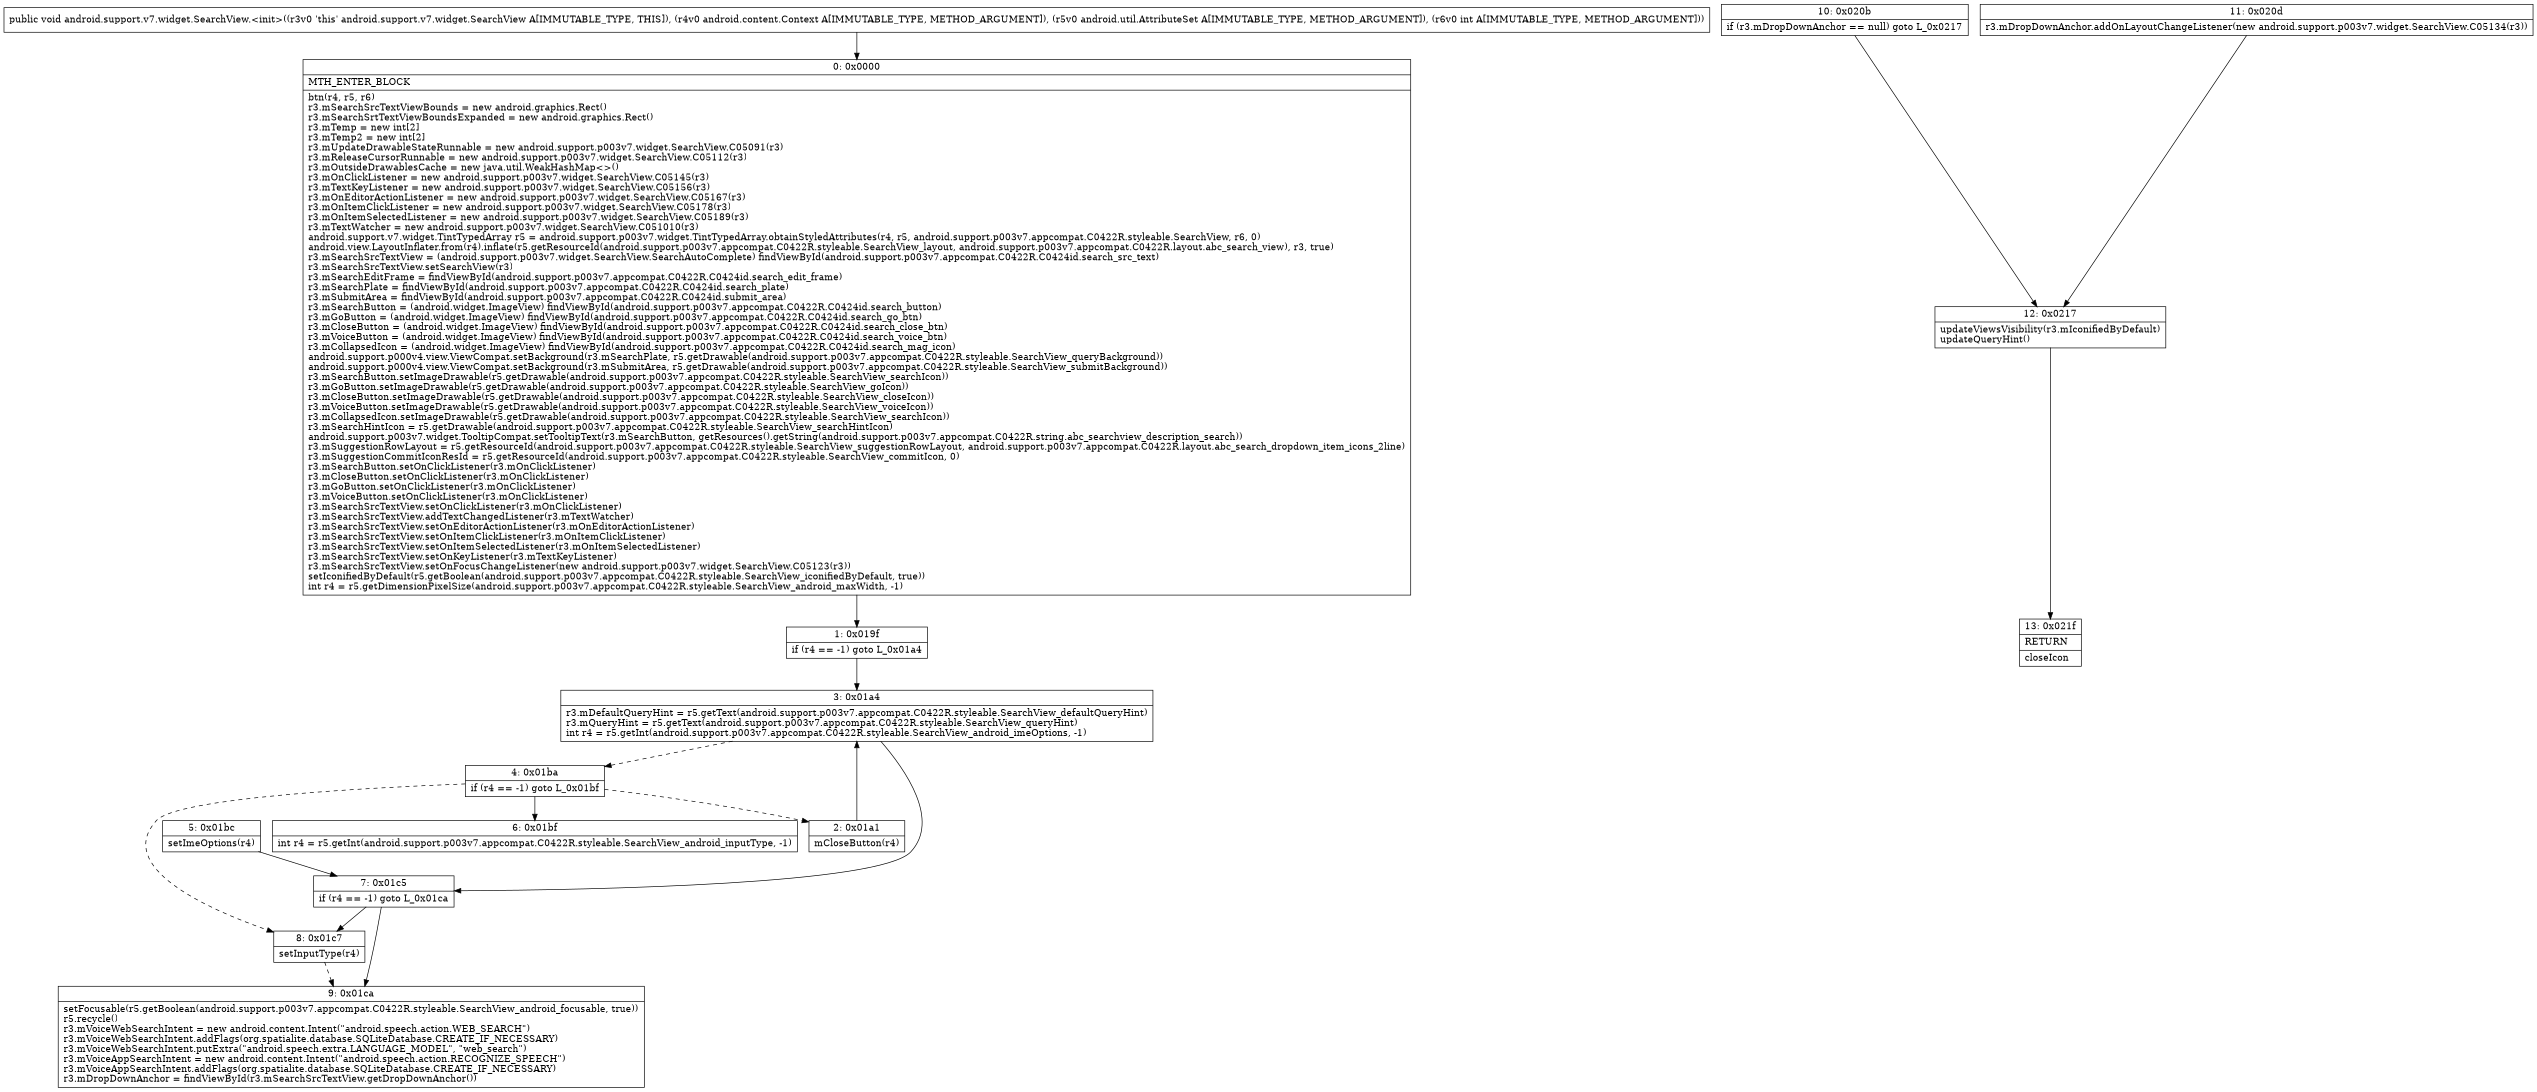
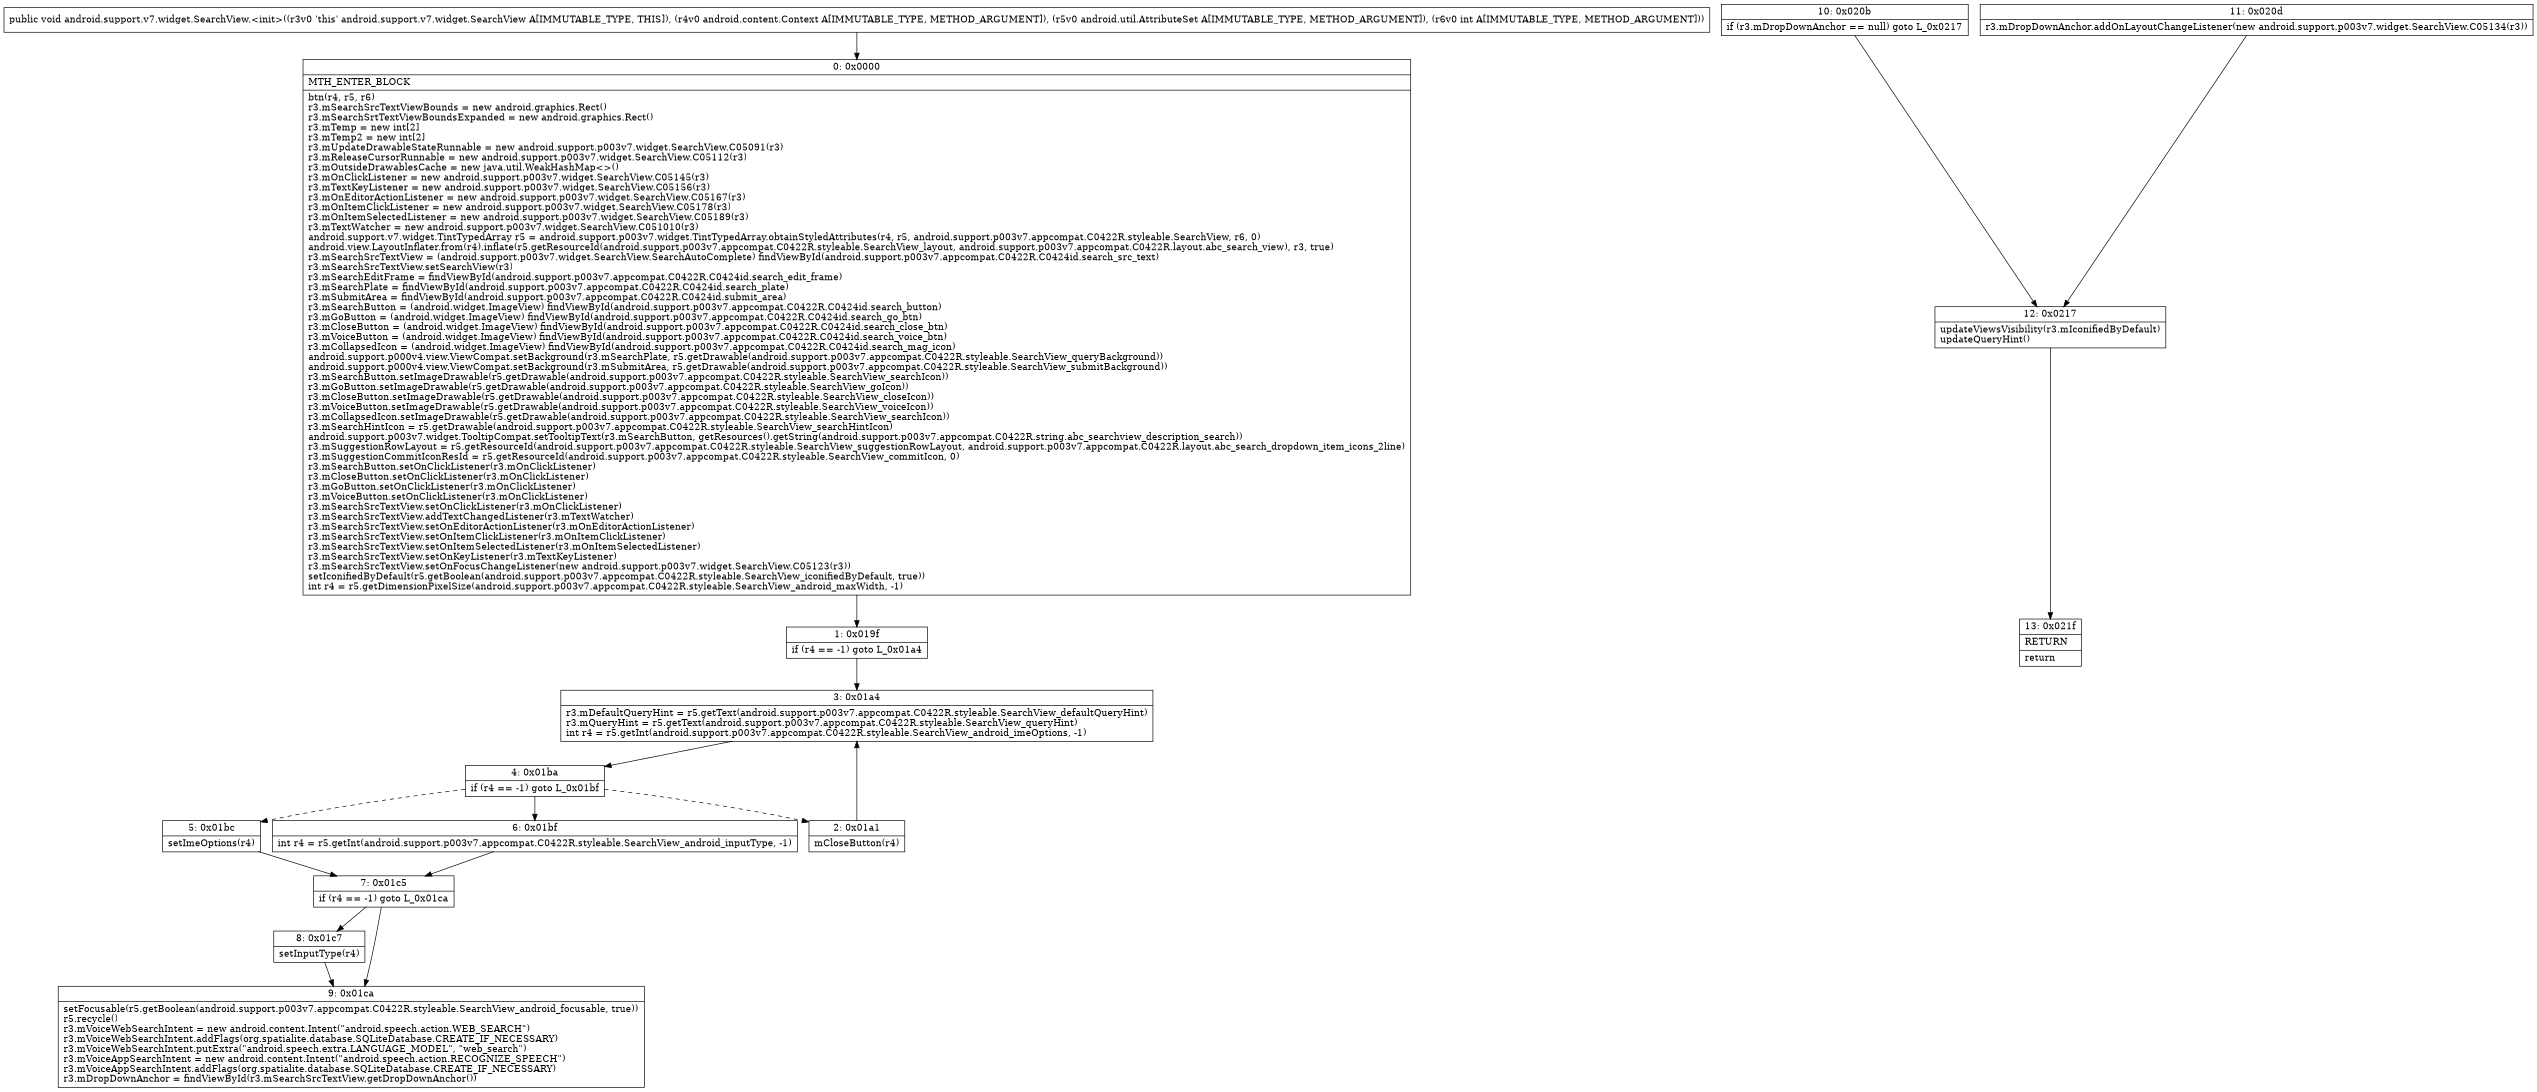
node "13: 0x021f": text "closeIcon" -> "return"
edge "3: 0x01a4" -> "4: 0x01ba": style dashed -> solid
edge "4: 0x01ba" -> "8: 0x01c7": now "4: 0x01ba" -> "5: 0x01bc"
edge "3: 0x01a4" -> "7: 0x01c5": now "6: 0x01bf" -> "7: 0x01c5"
edge "8: 0x01c7" -> "9: 0x01ca": style dashed -> solid
